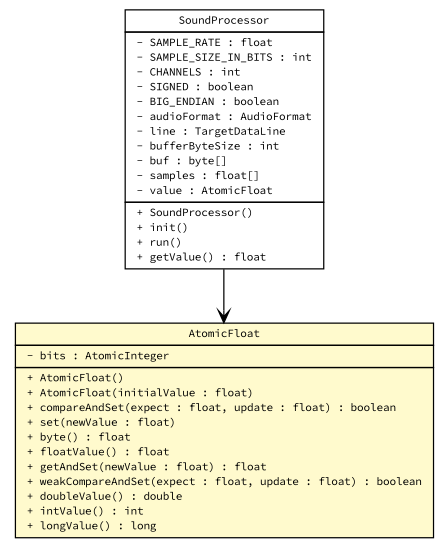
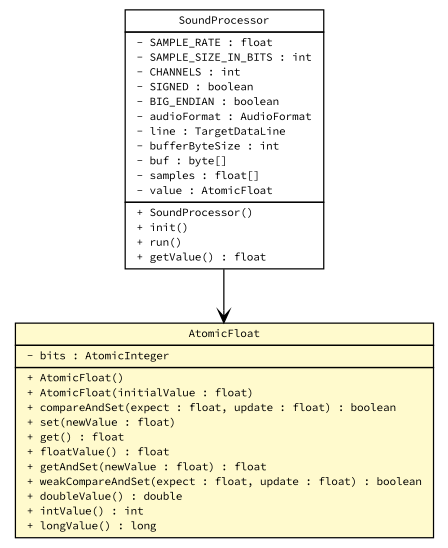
node "AtomicFloat": text "+ byte() : float" -> "+ get() : float"
